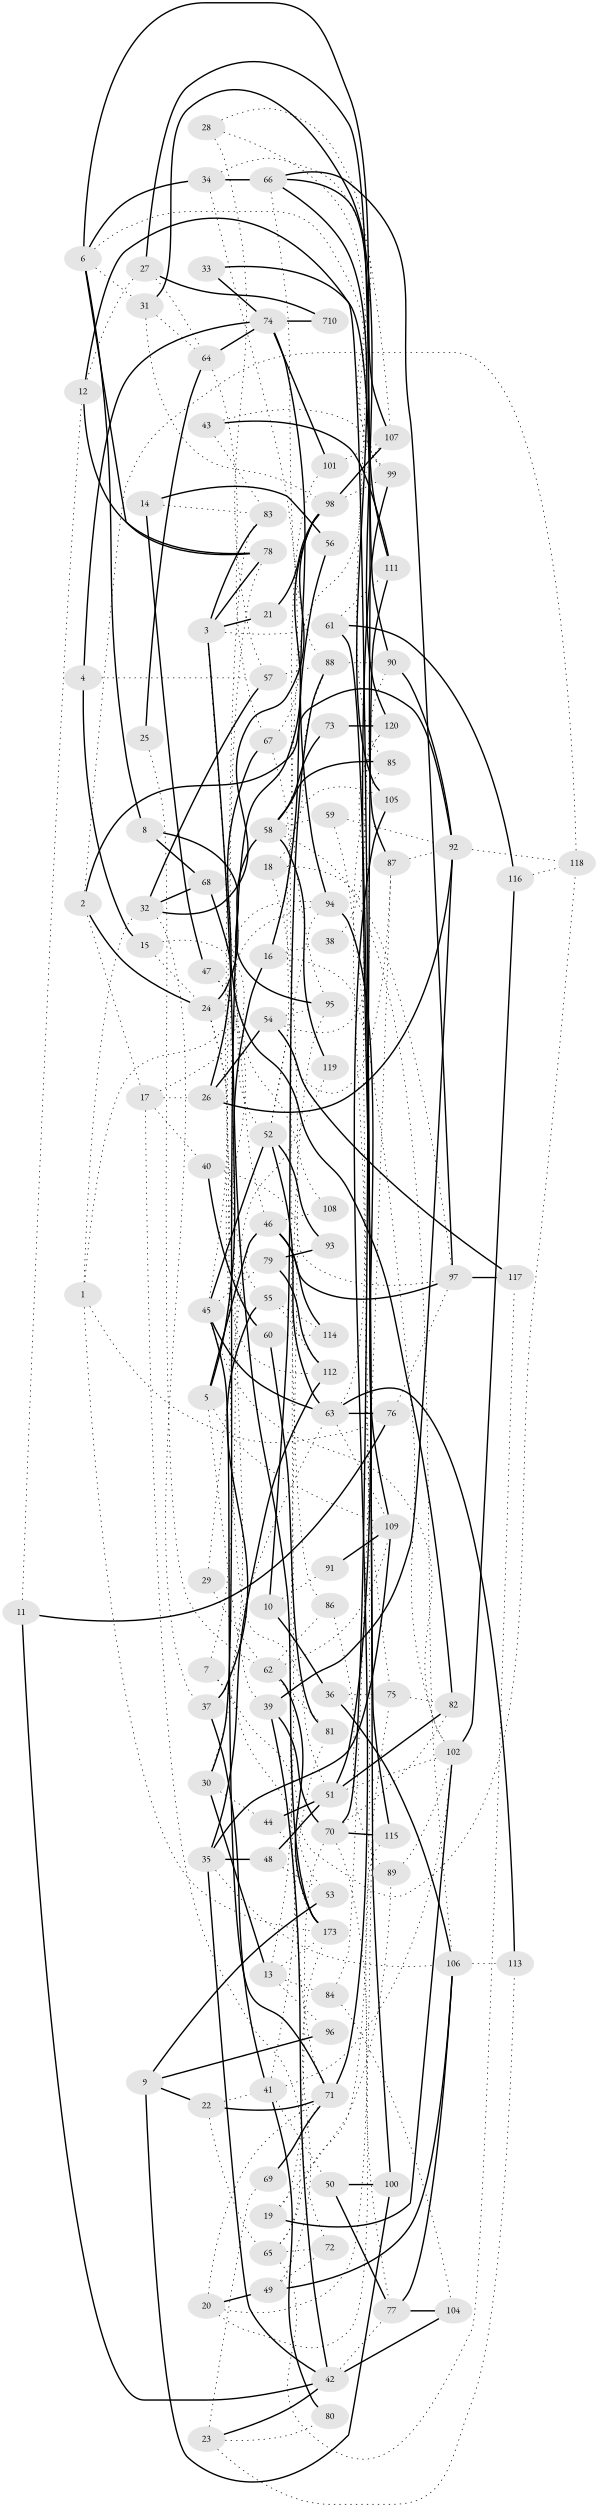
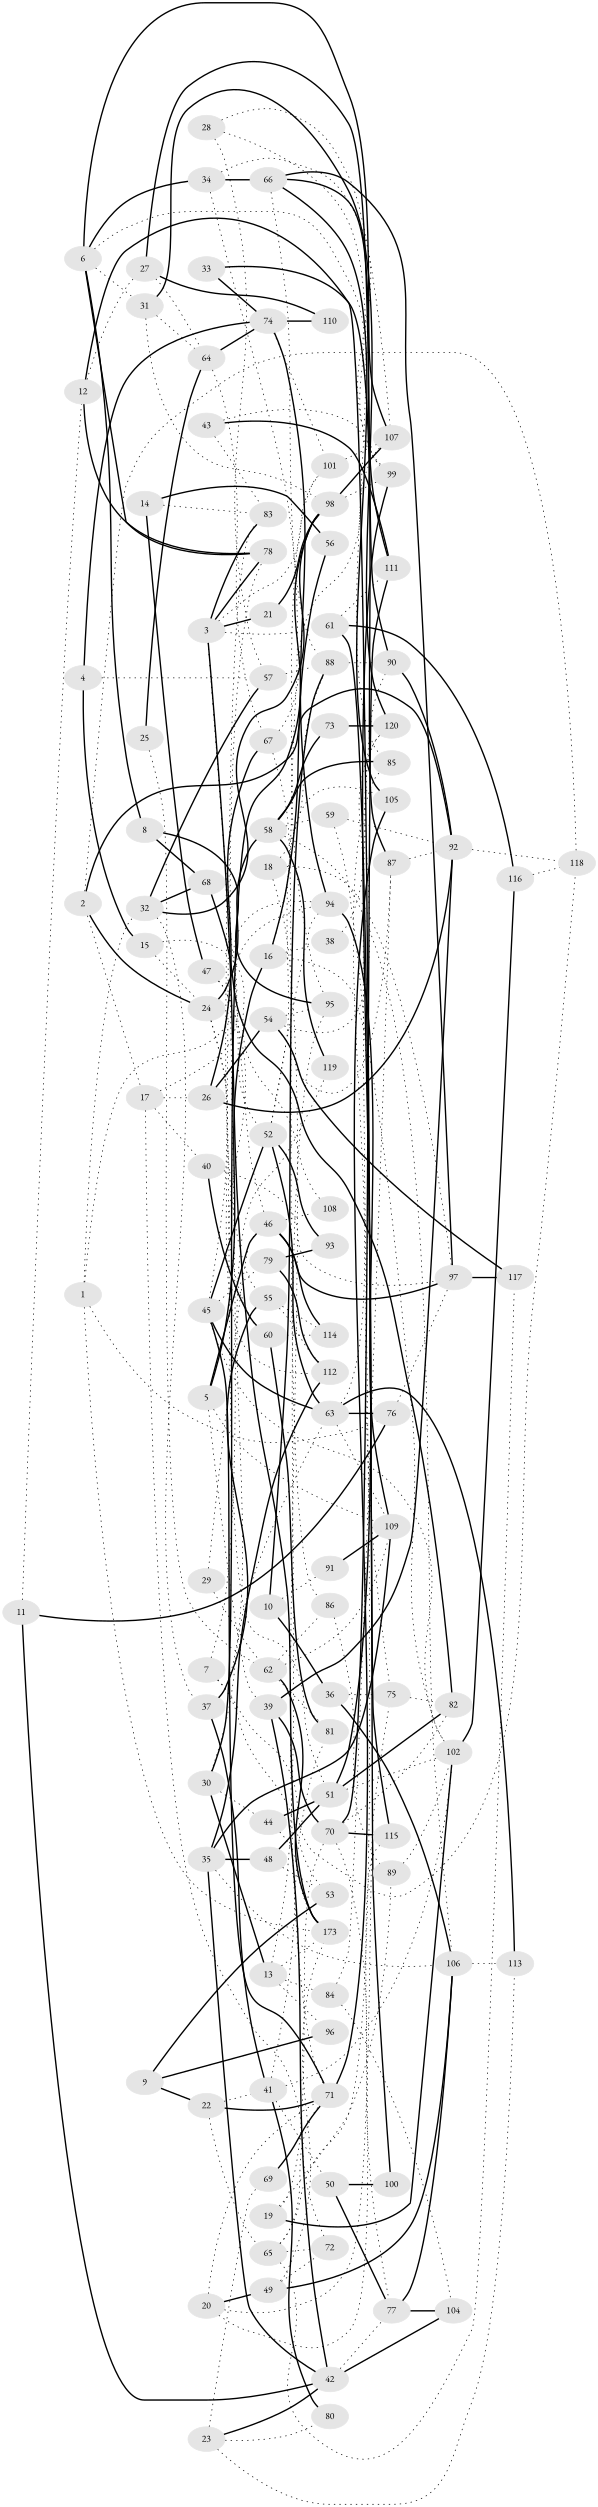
node "710": label "710" -> "110"
edge "74" -- "101": style bold -> dotted
edge "101" -- "3": added
edge "9" -- "100": removed
